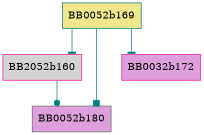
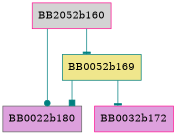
edge "BB0052b169" -> "BB2052b160": reversed
node "BB0052b180": label "BB0052b180" -> "BB0022b180"
